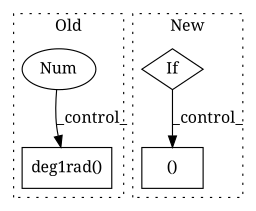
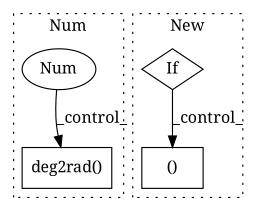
cluster "Old": label "Old" -> "Num"
node "deg1rad()": label "deg1rad()" -> "deg2rad()"
